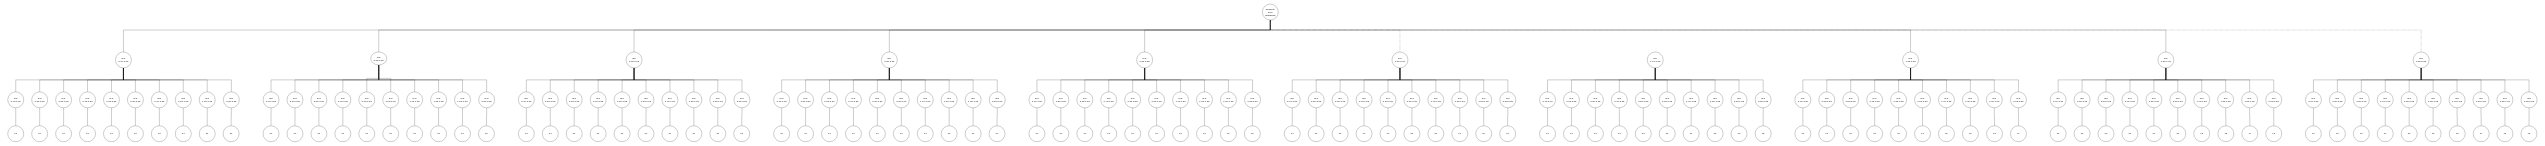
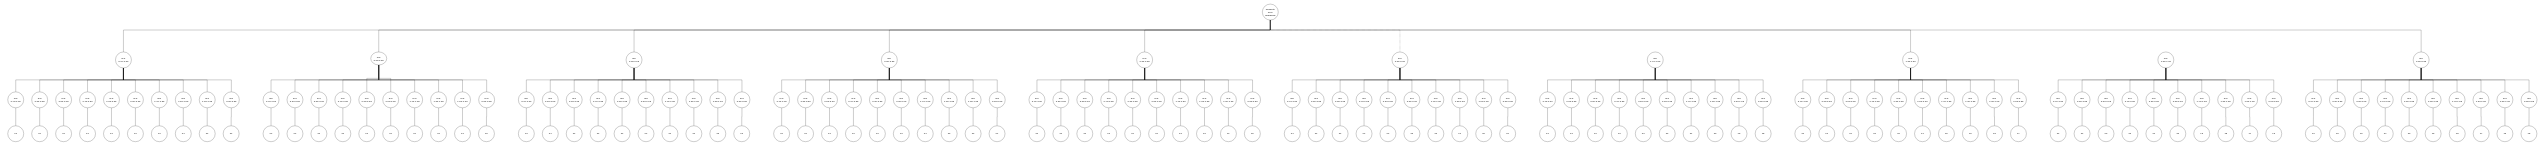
edge "Penentu SKS Maksimal" -- "IPK 0.00-0.99": style dashed -> solid
edge "Penentu SKS Maksimal" -- "IPK 1.00-1.29": removed
